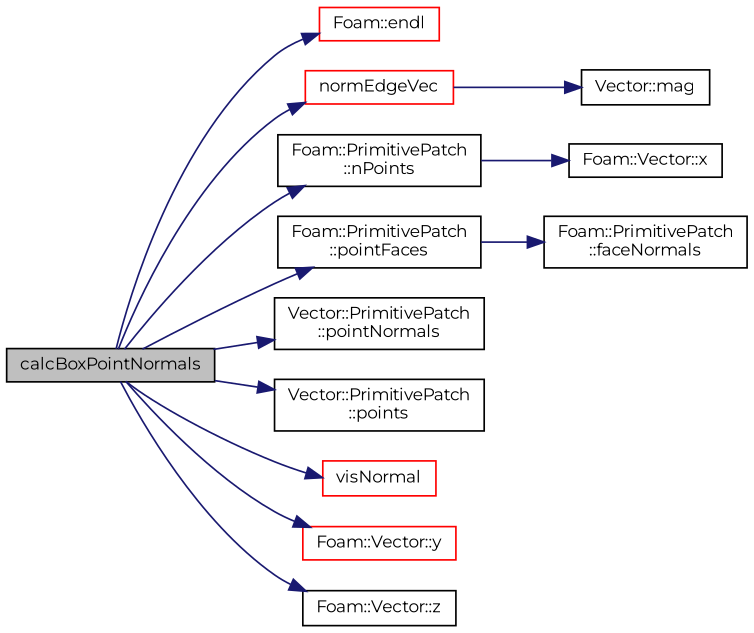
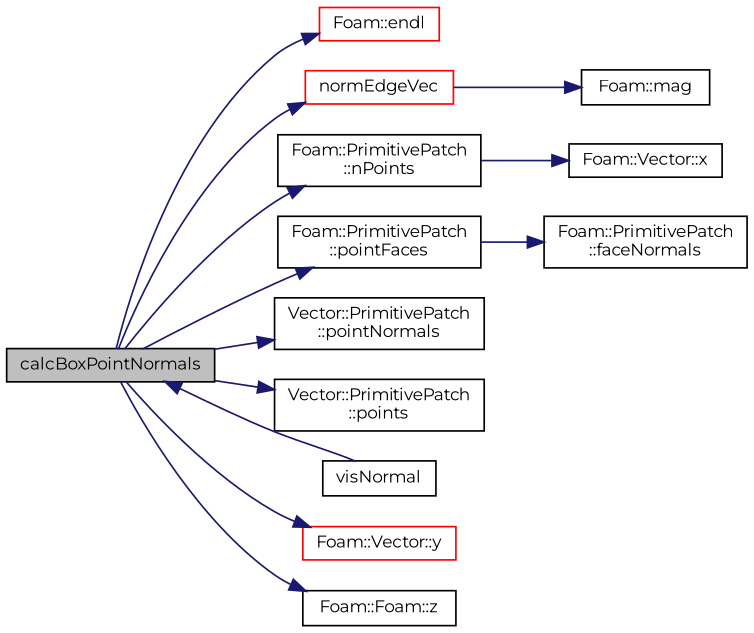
node "Vector::mag": label "Vector::mag" -> "Foam::mag"
edge "calcBoxPointNormals" -> "visNormal": reversed
node "visNormal": color red -> black
node "Foam::Vector::z": label "Foam::Vector::z" -> "Foam::Foam::z"
